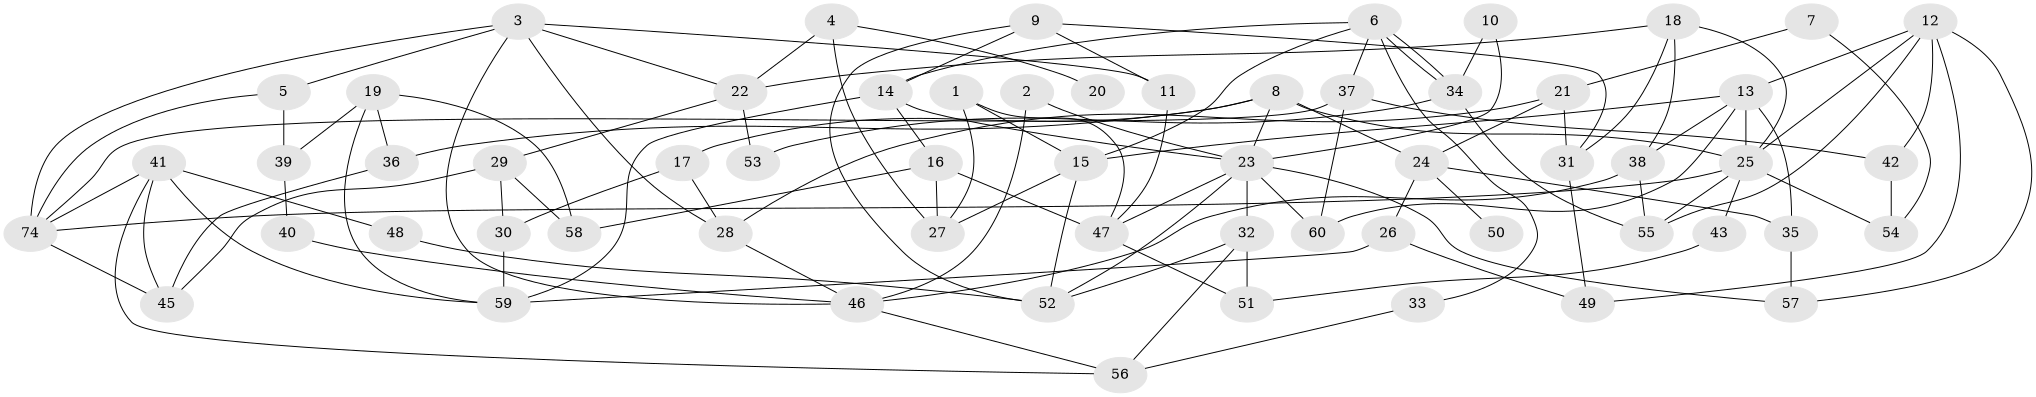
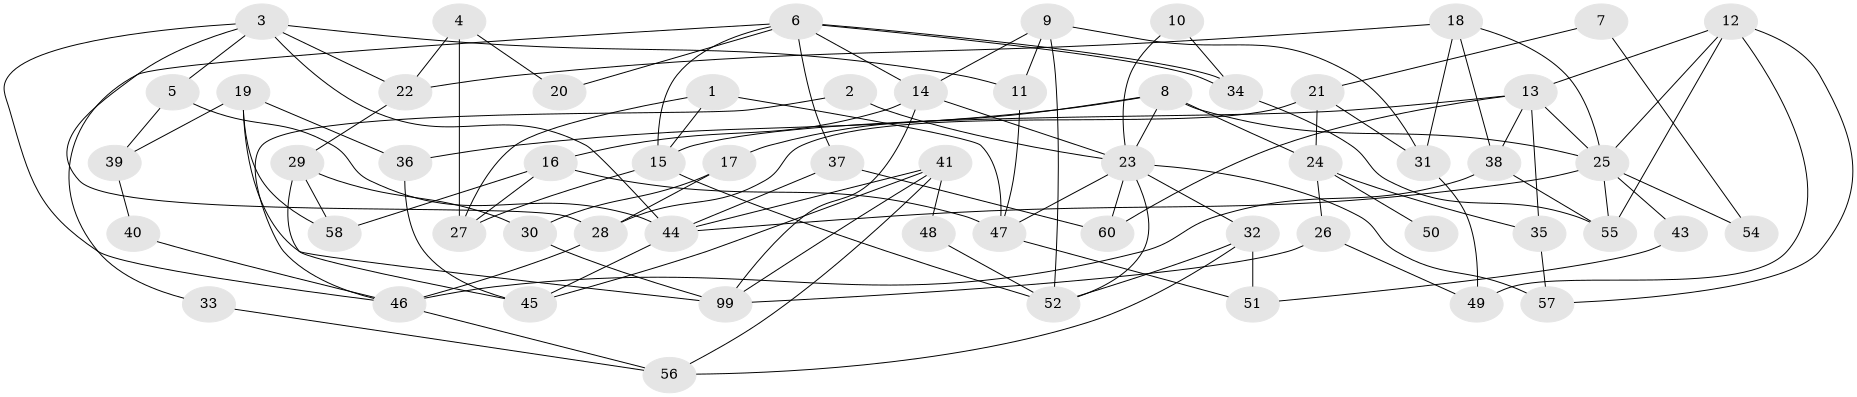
edge "6" -- "20": added
node "53": removed
node "42": removed
node "74": label "74" -> "44"
node "59": label "59" -> "99"
